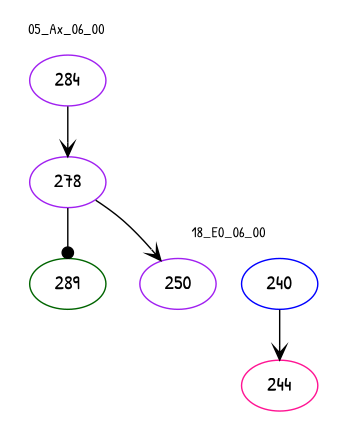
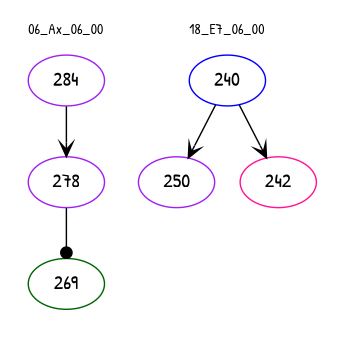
cluster "05_Ax_06_00": label "05_Ax_06_00" -> "06_Ax_06_00"
edge "278" -> "250": now "240" -> "250"
cluster "18_E0_06_00": label "18_E0_06_00" -> "18_E7_06_00"
node "289": label "289" -> "269"
node "244": label "244" -> "242"
